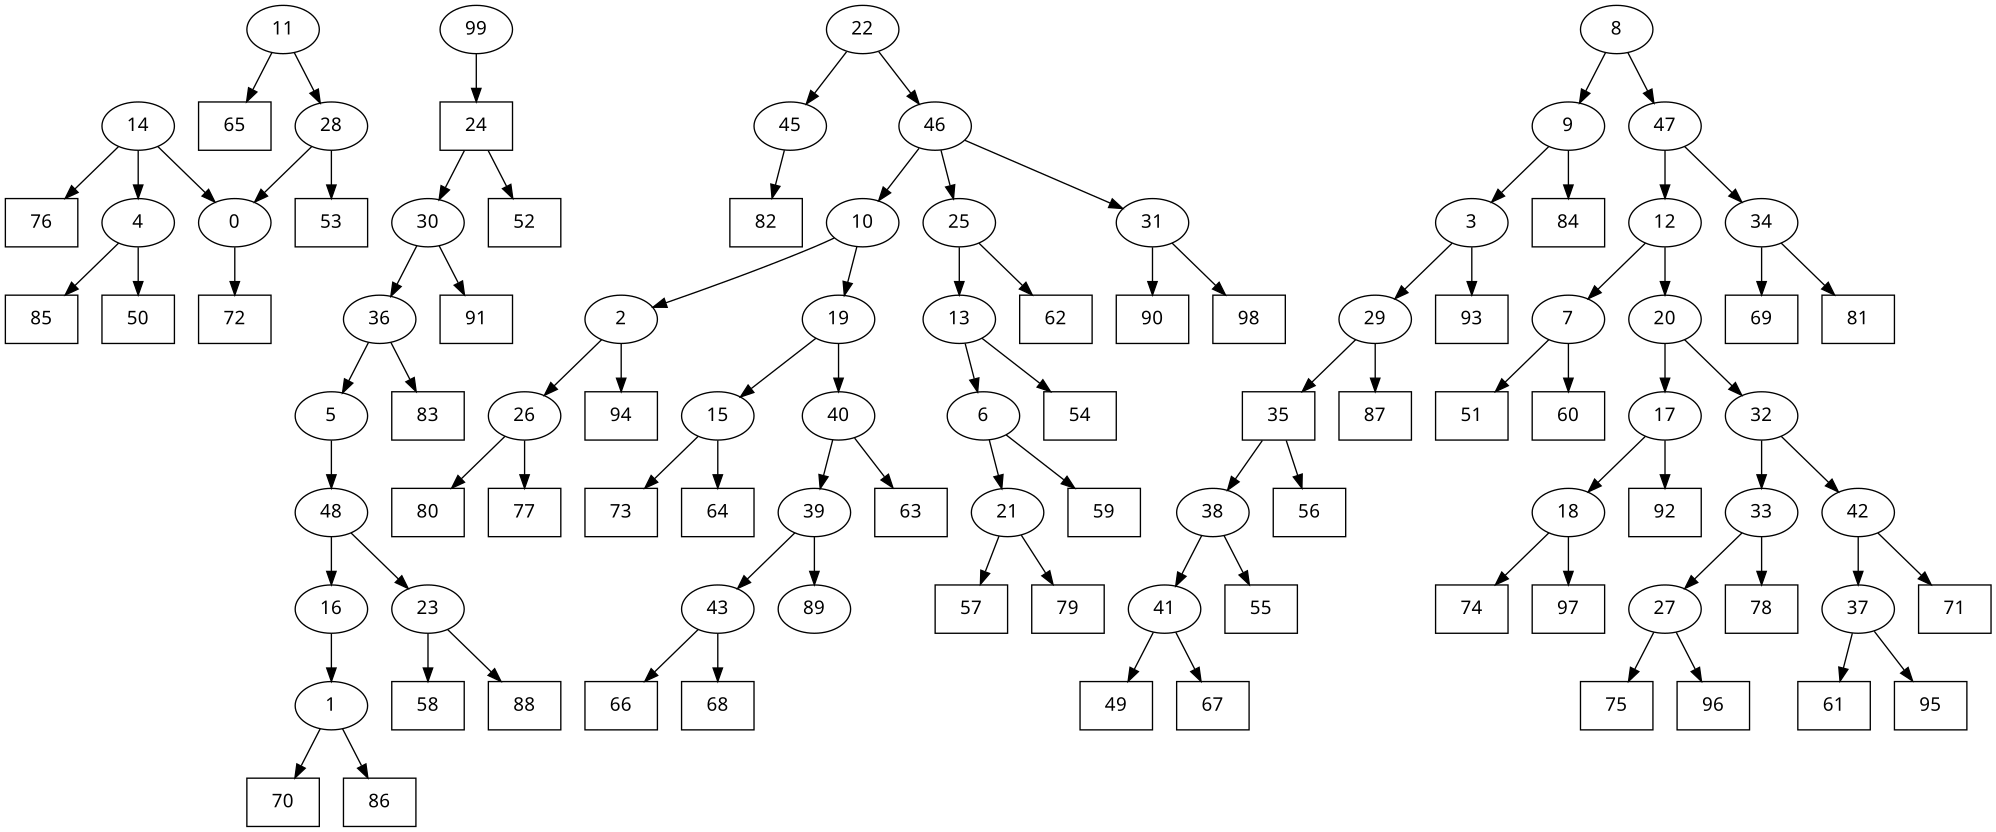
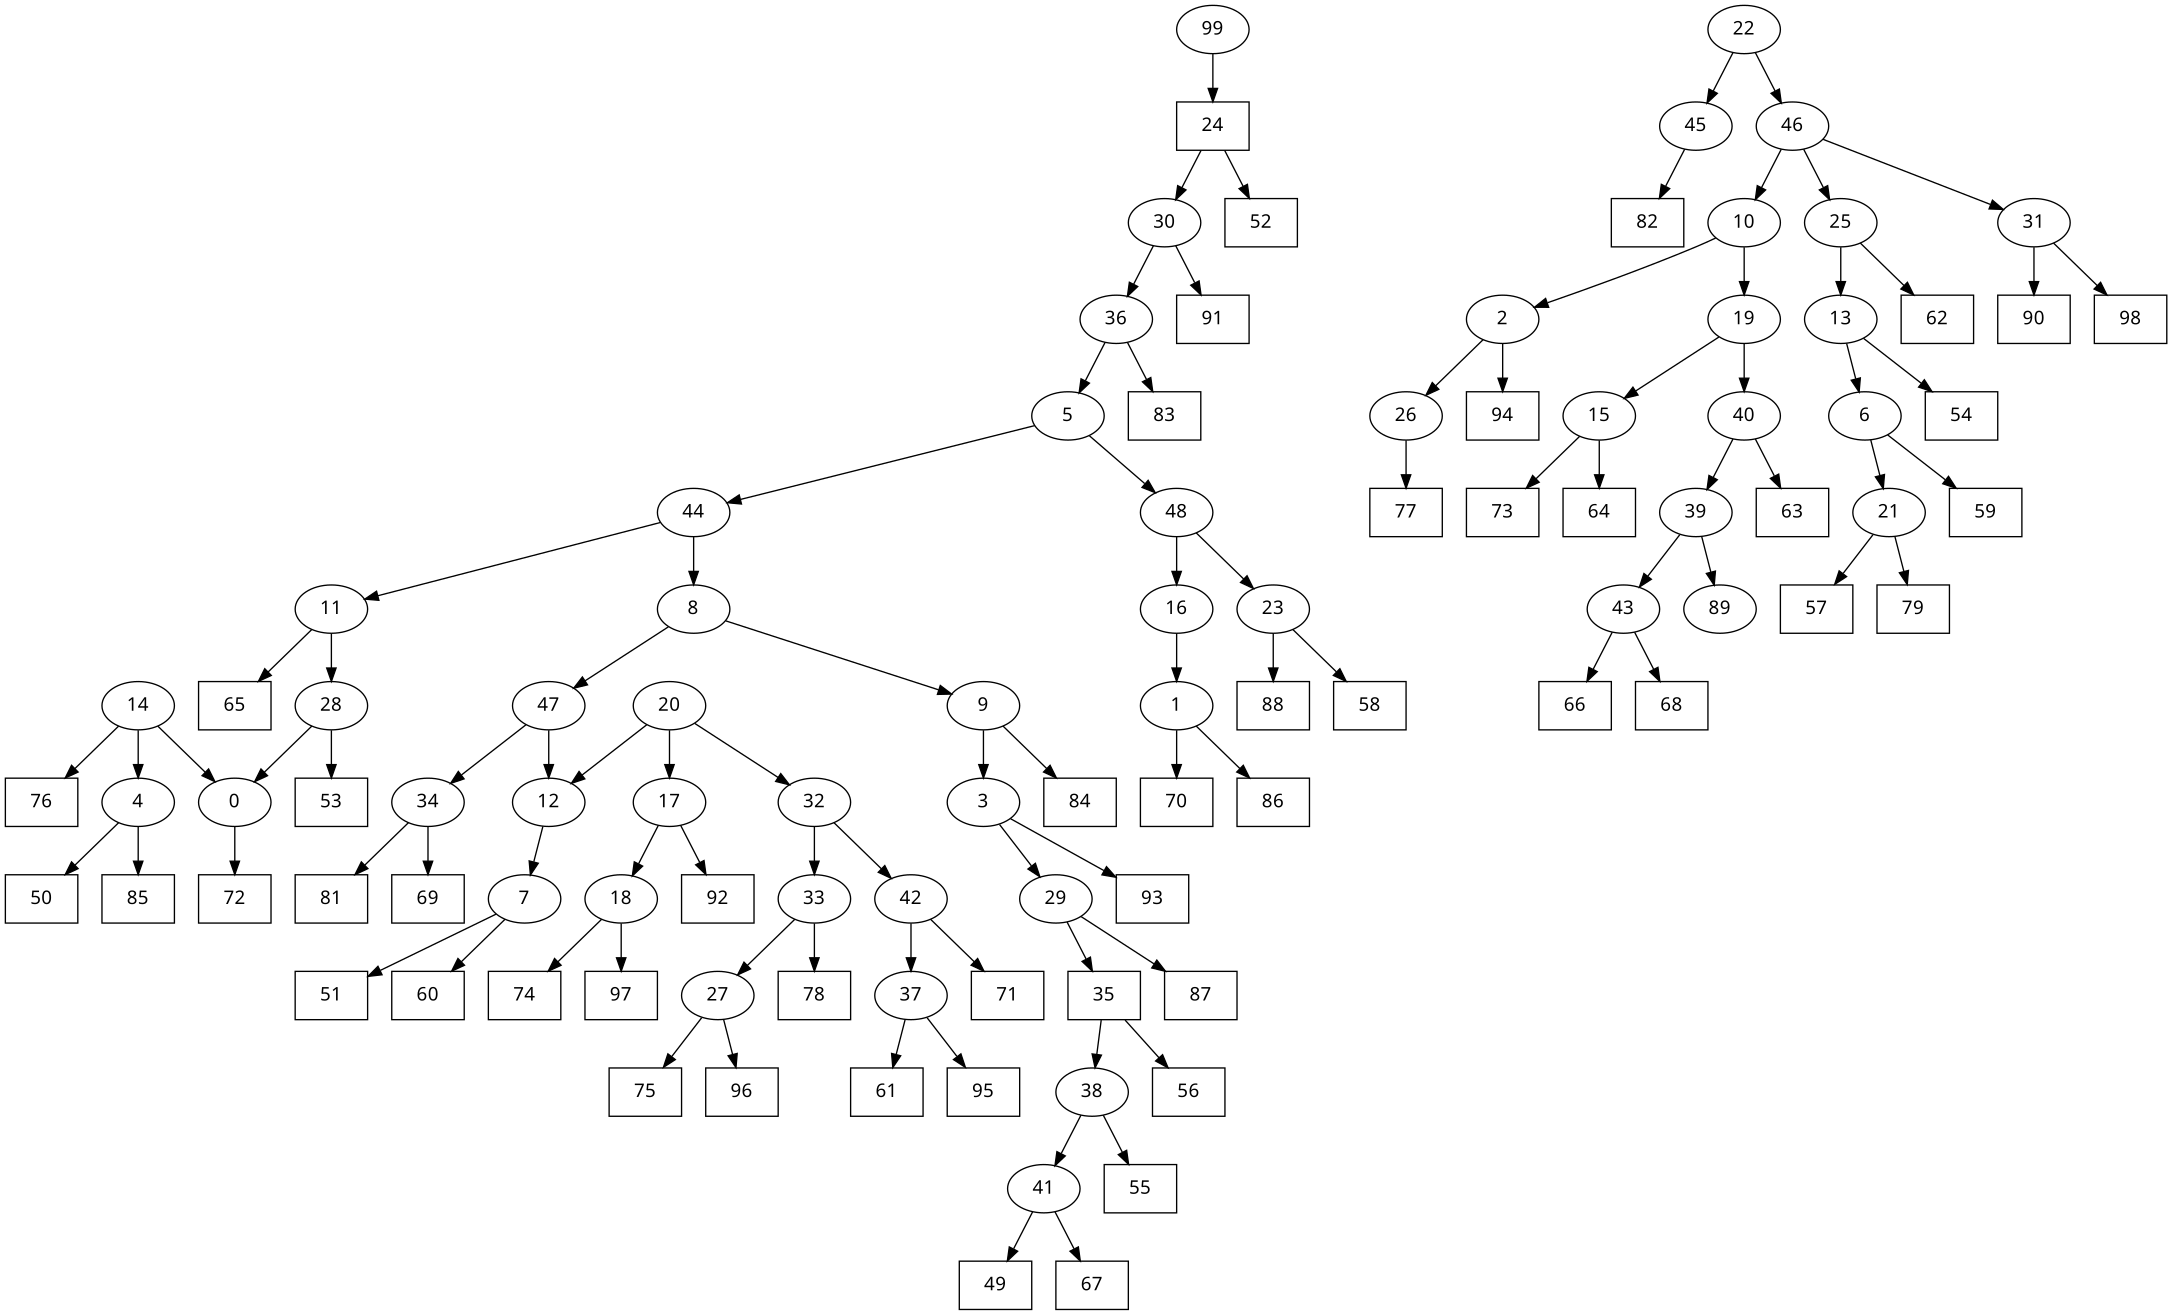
edge "12" -> "20": reversed
node "80": removed
node "44": added
